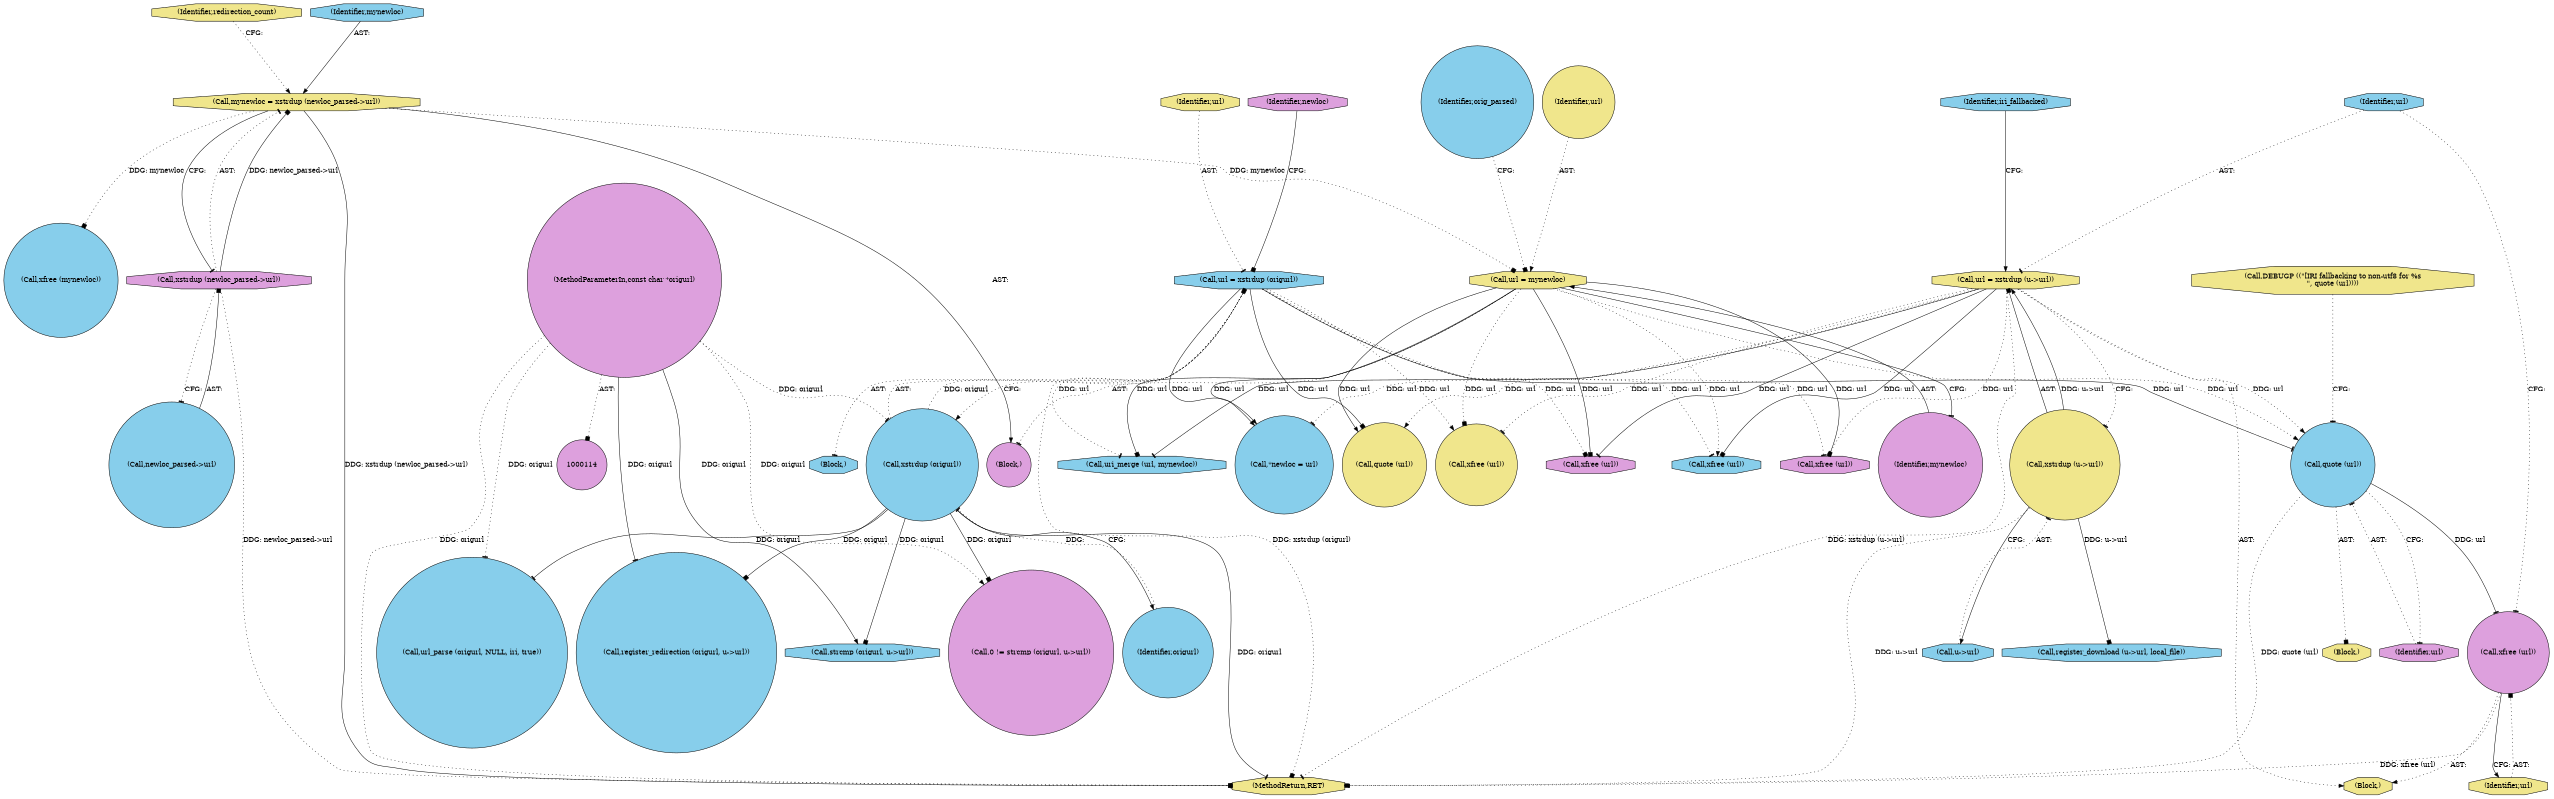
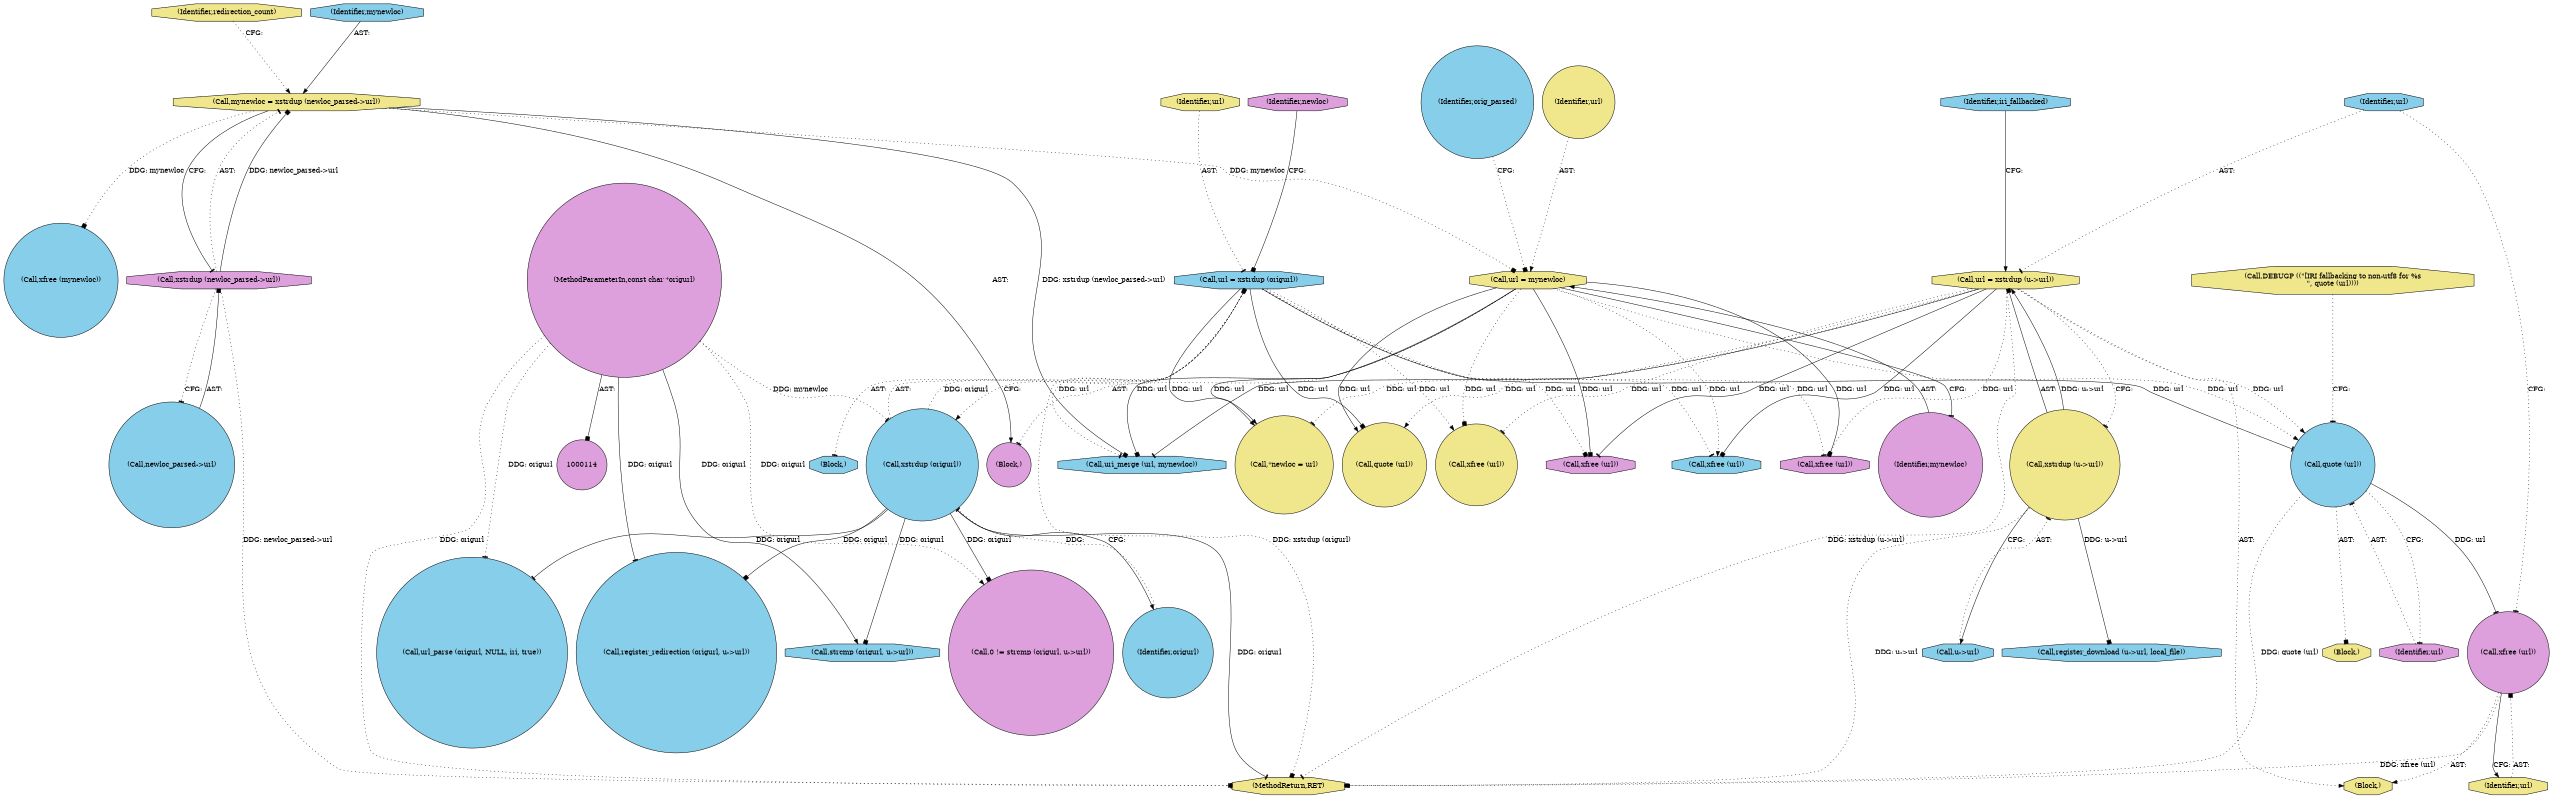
edge "(MethodParameterIn,const char *origurl)" -> "(Call,xstrdup (origurl))": label "DDG: origurl" -> "DDG: mynewloc"
edge "(MethodParameterIn,const char *origurl)" -> "1000114": style dotted -> solid
node "(Call,*newloc = url)": fillcolor skyblue -> khaki
edge "(Call,mynewloc = xstrdup (newloc_parsed->url))" -> "(MethodReturn,RET)": now "(Call,mynewloc = xstrdup (newloc_parsed->url))" -> "(Call,uri_merge (url, mynewloc))"
